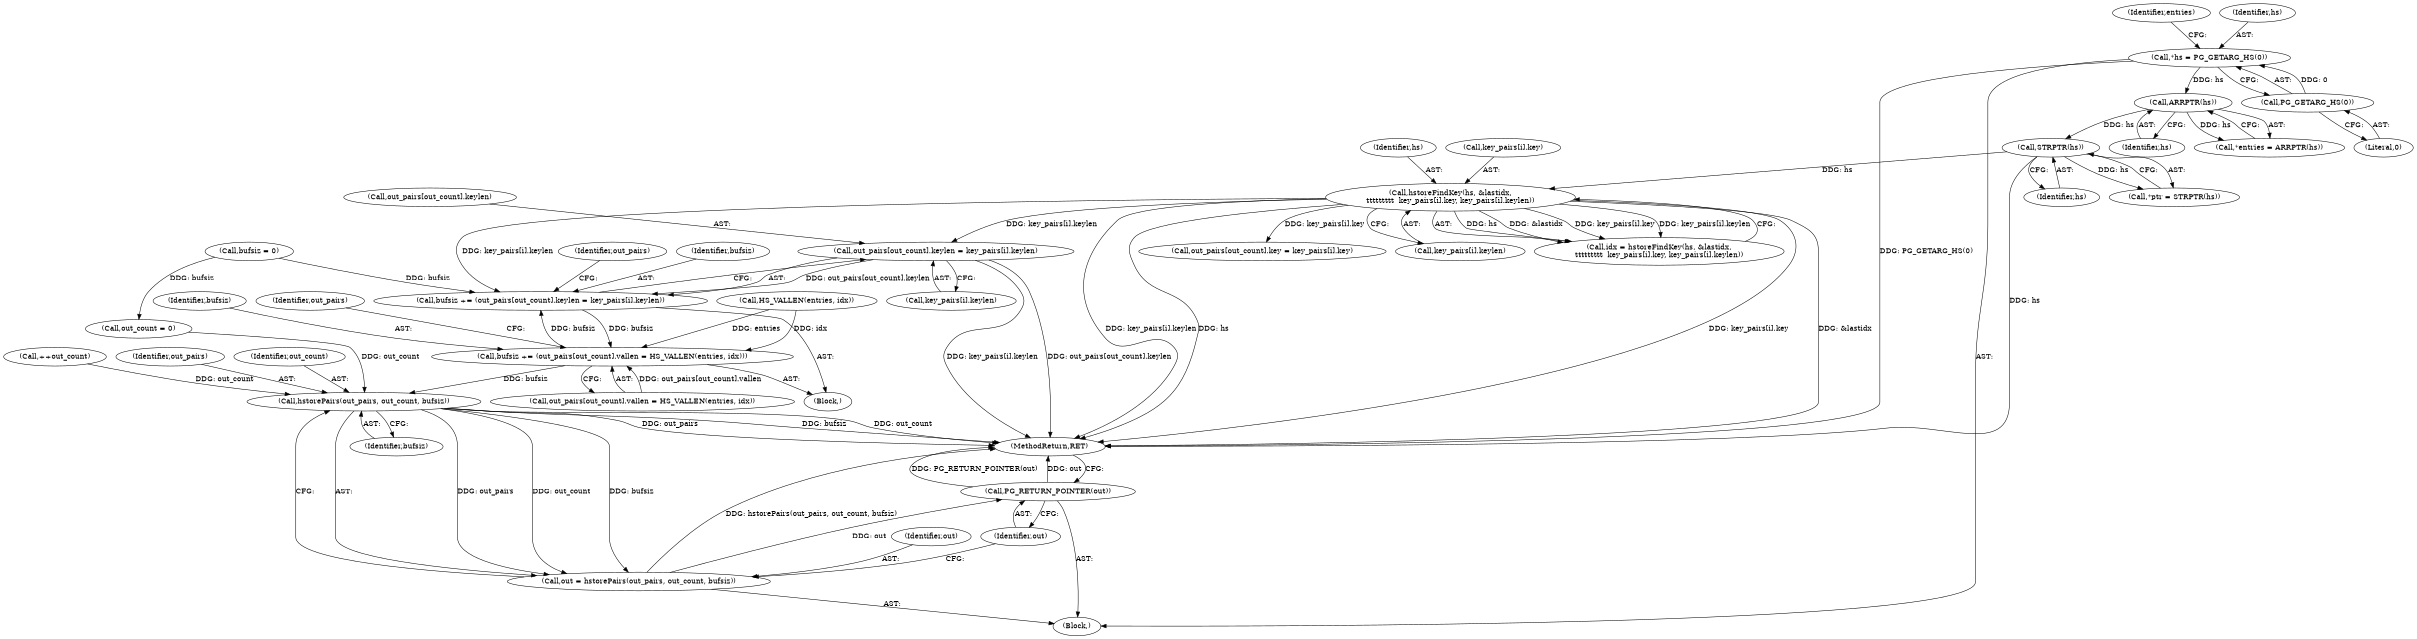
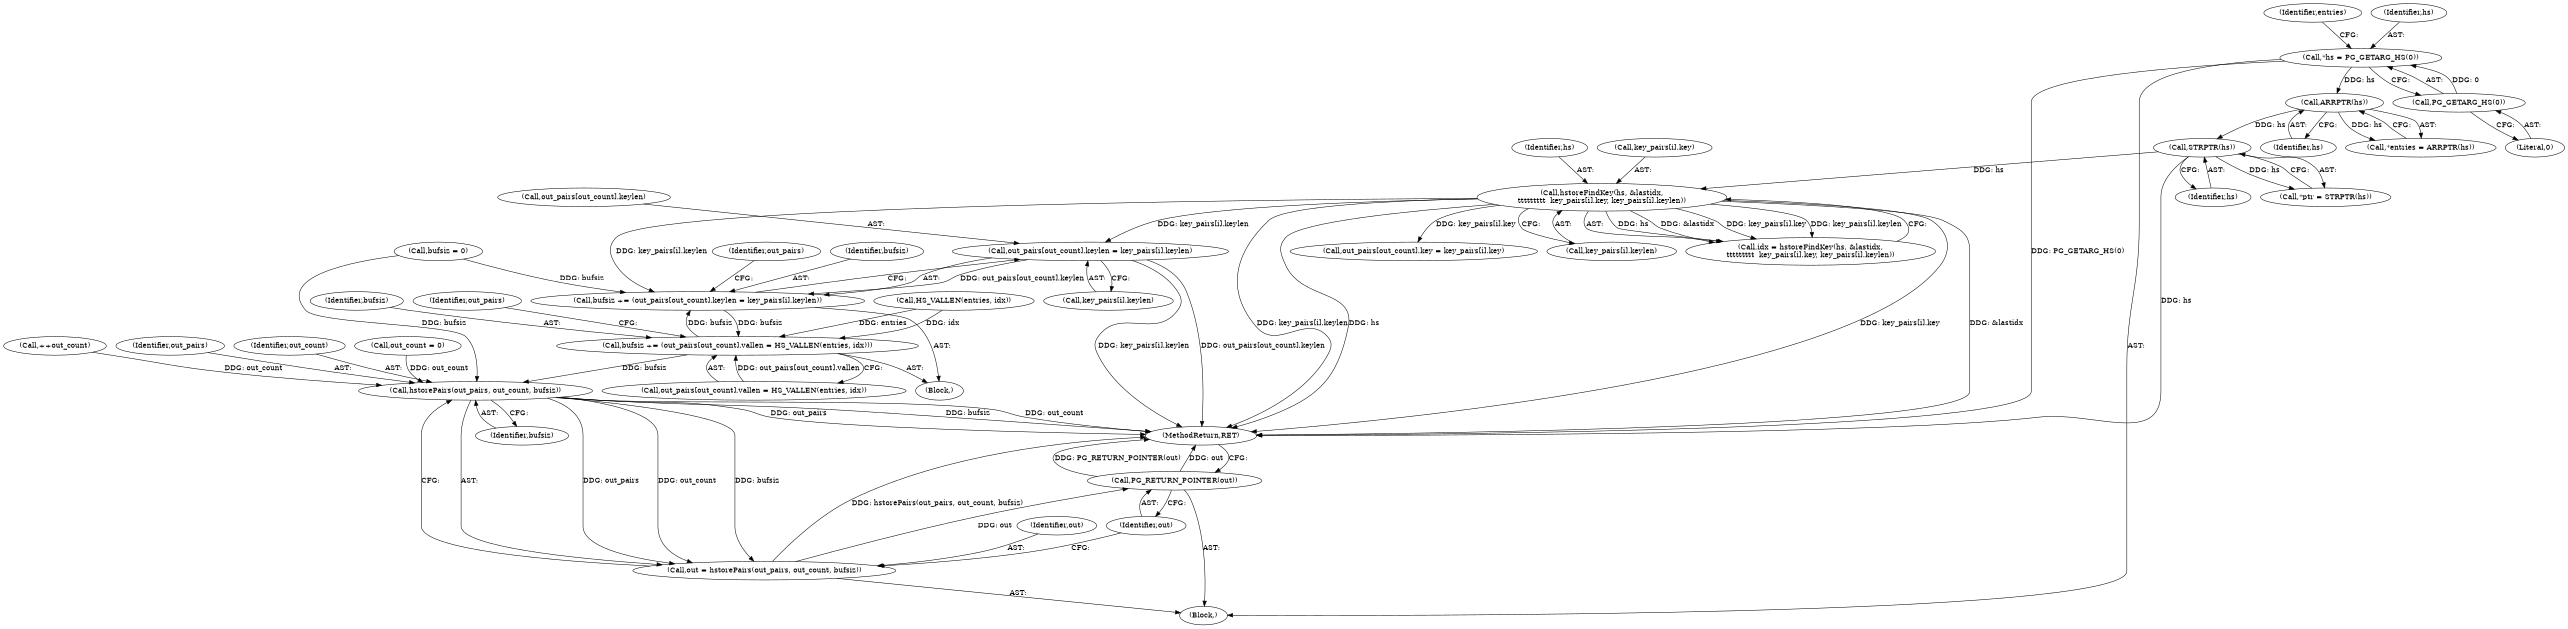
edge "(Call,bufsiz = 0)" -> "(Call,out_count = 0)": now "(Call,bufsiz = 0)" -> "(Call,hstorePairs(out_pairs, out_count, bufsiz))"
